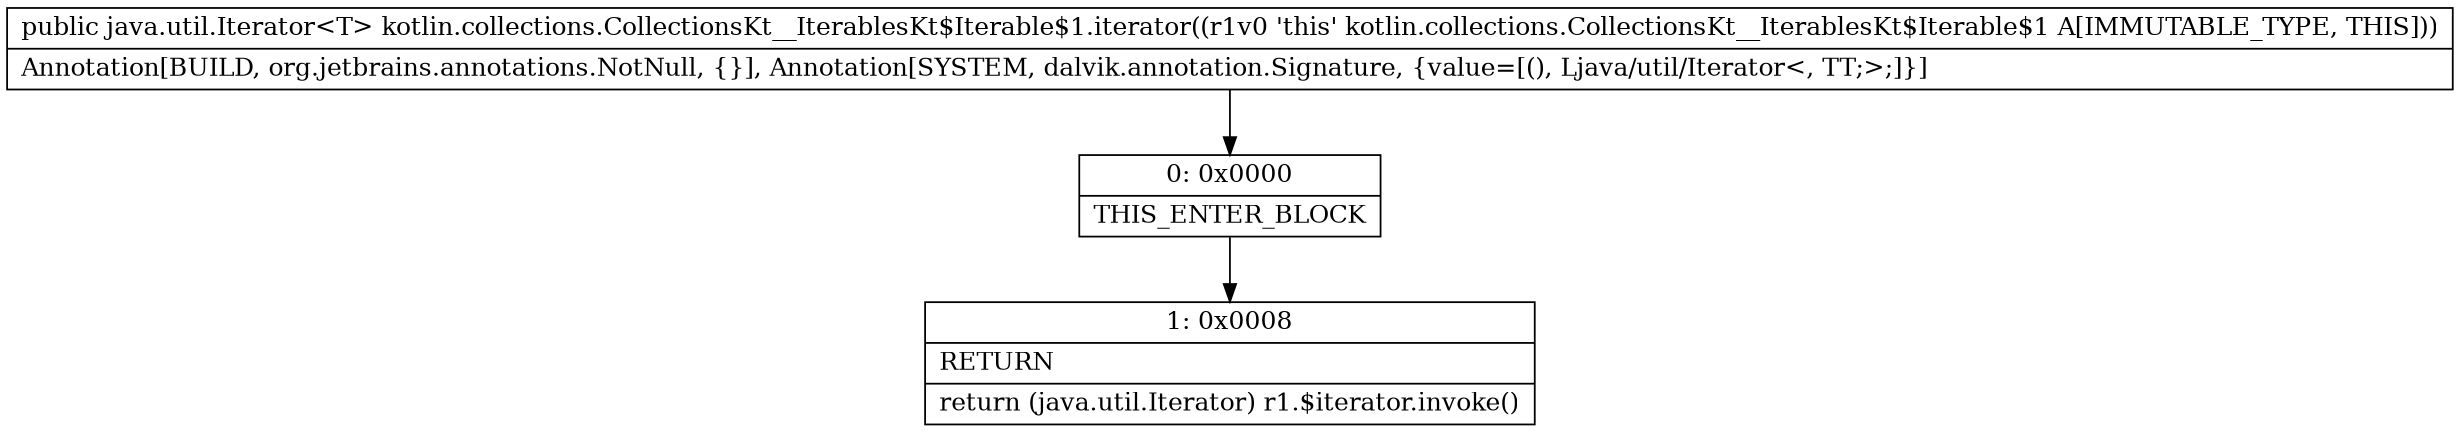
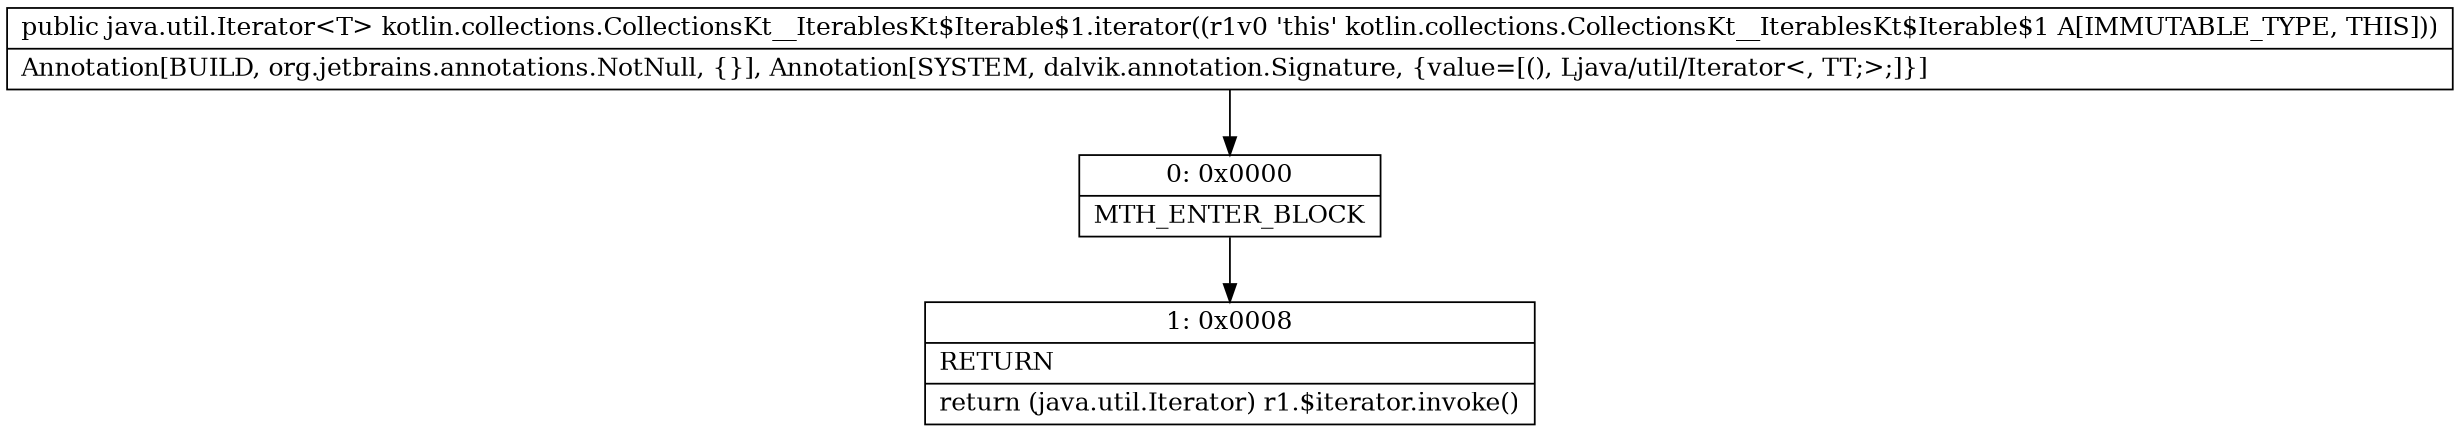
node "0: 0x0000": text "THIS_ENTER_BLOCK" -> "MTH_ENTER_BLOCK"
